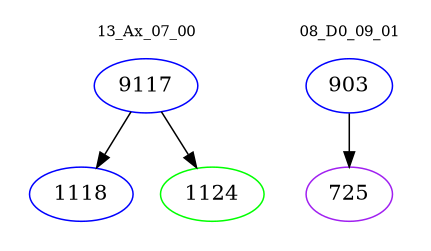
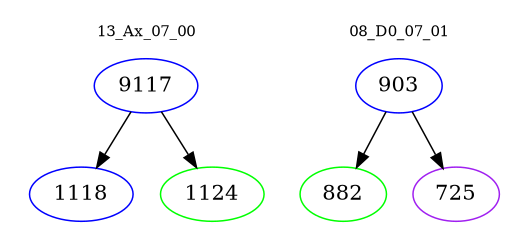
cluster "08_D0_09_01": label "08_D0_09_01" -> "08_D0_07_01"
node "882": added
